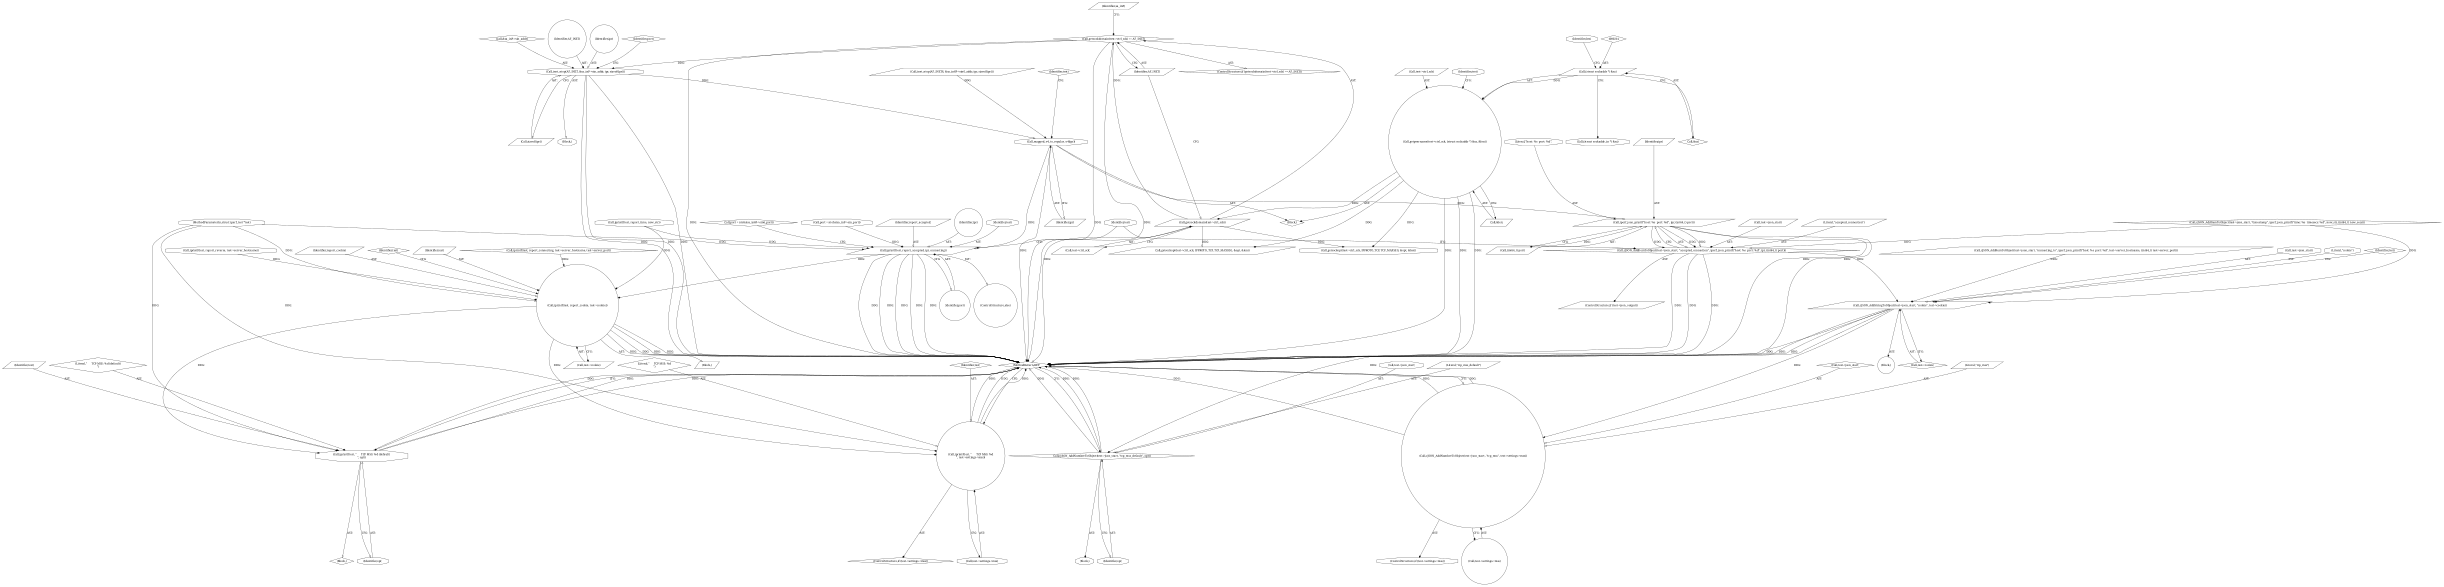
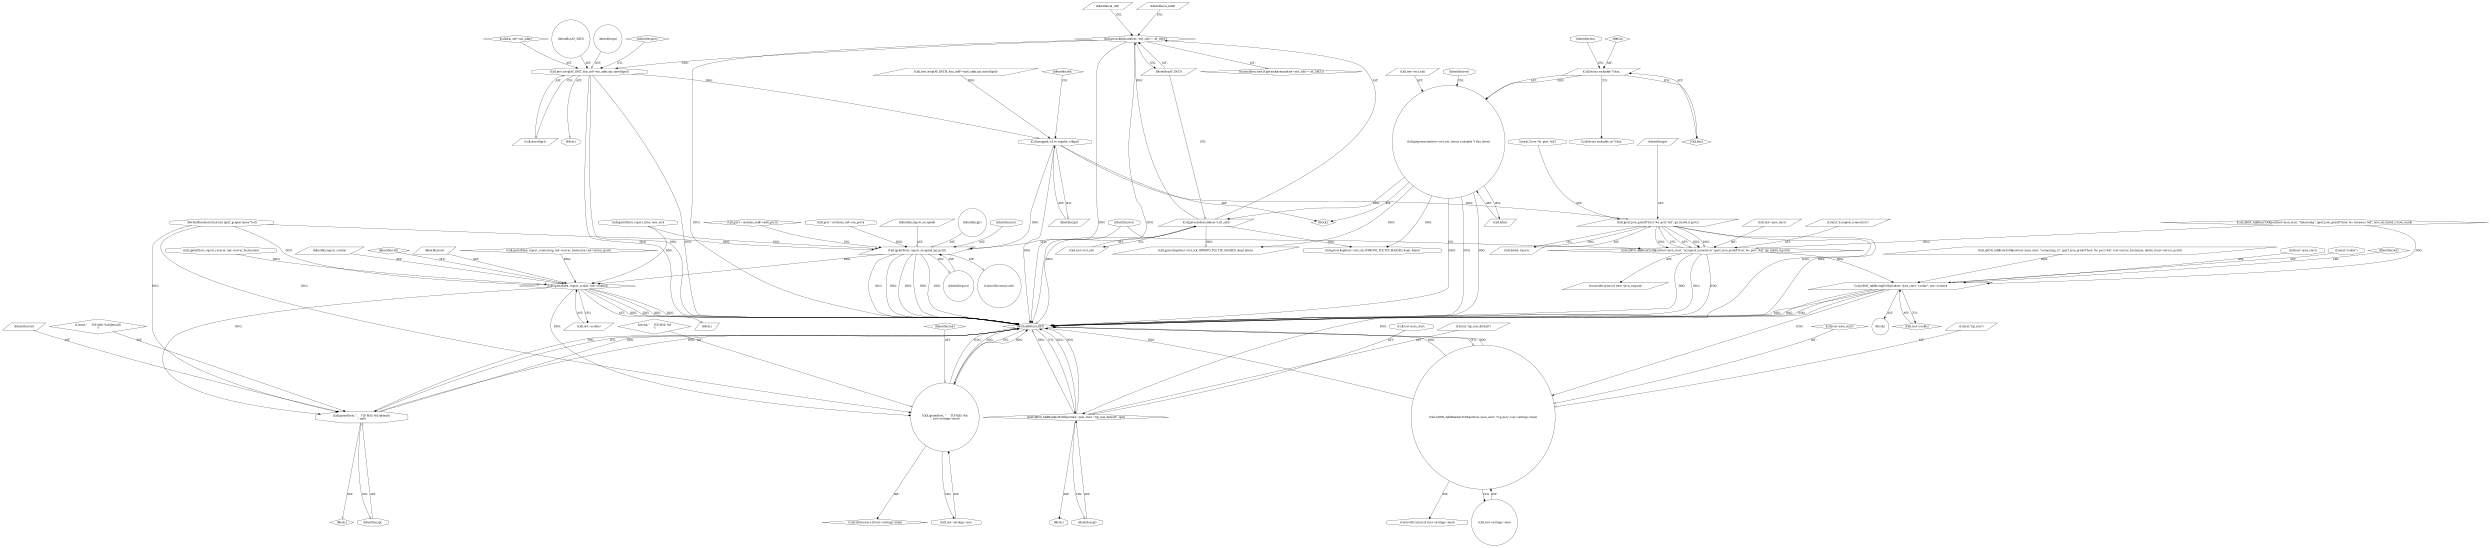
node "(Identifier,sa_in6P)": added
node "(MethodParameterIn,struct iperf_test *test)": label "(MethodParameterIn,struct iperf_test *test)" -> "(MethodParameterIn,struct iperf_getpeername *test)"
node "(Call,iprintf(test, report_accepted, ipr, connecting))": label "(Call,iprintf(test, report_accepted, ipr, connecting))" -> "(Call,iprintf(test, report_accepted, ipr, port))"
node "(Call,iprintf(test, report_cookie, test->cookie))": shape circle -> diamond
